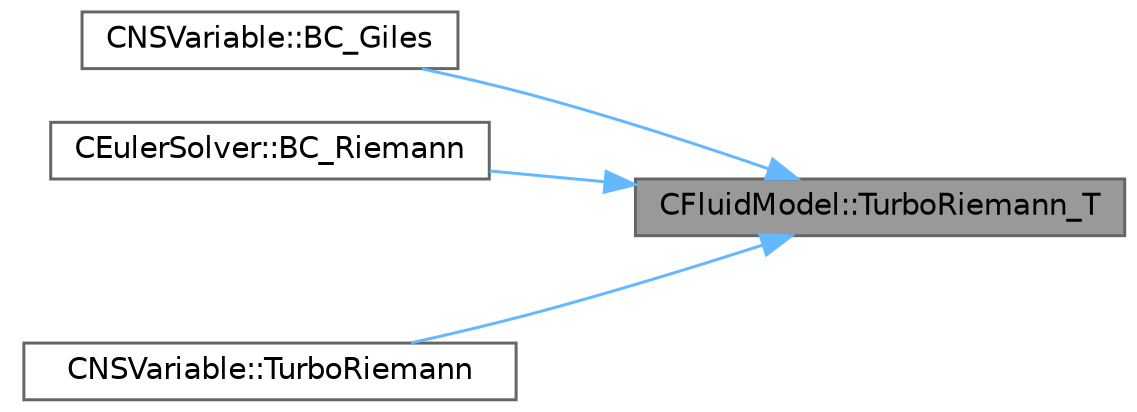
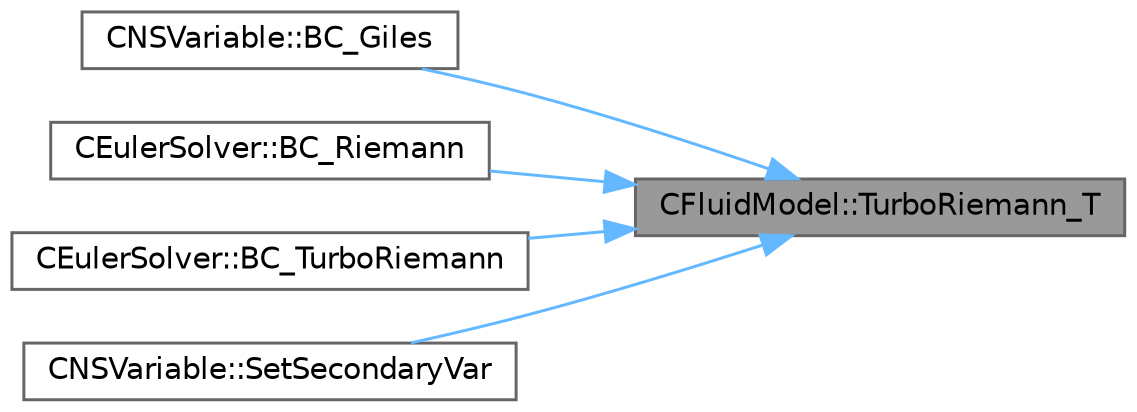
node "CEulerSolver::BC_TurboRiemann": added
node "CNSVariable::TurboRiemann": label "CNSVariable::TurboRiemann" -> "CNSVariable::SetSecondaryVar"
